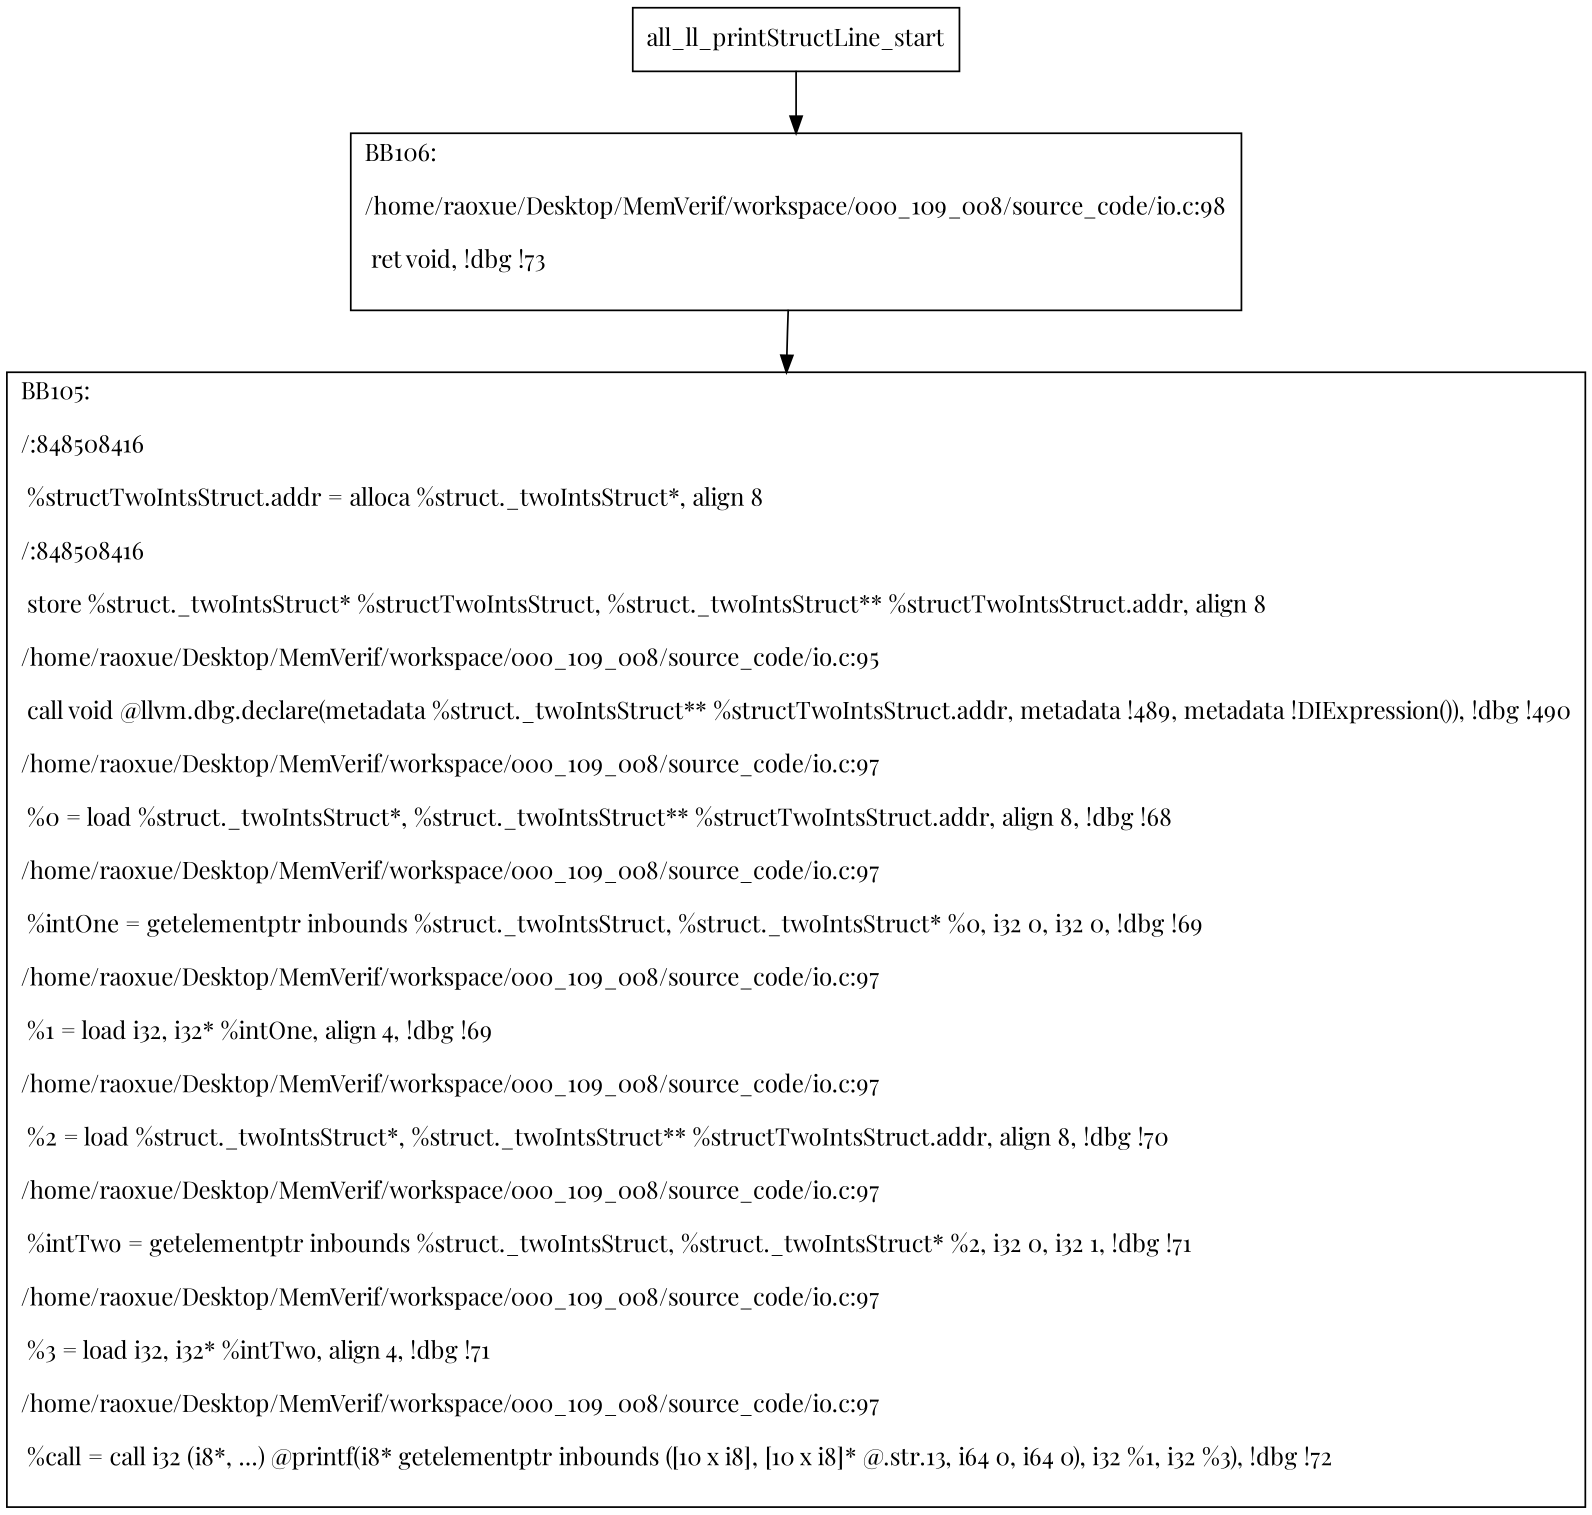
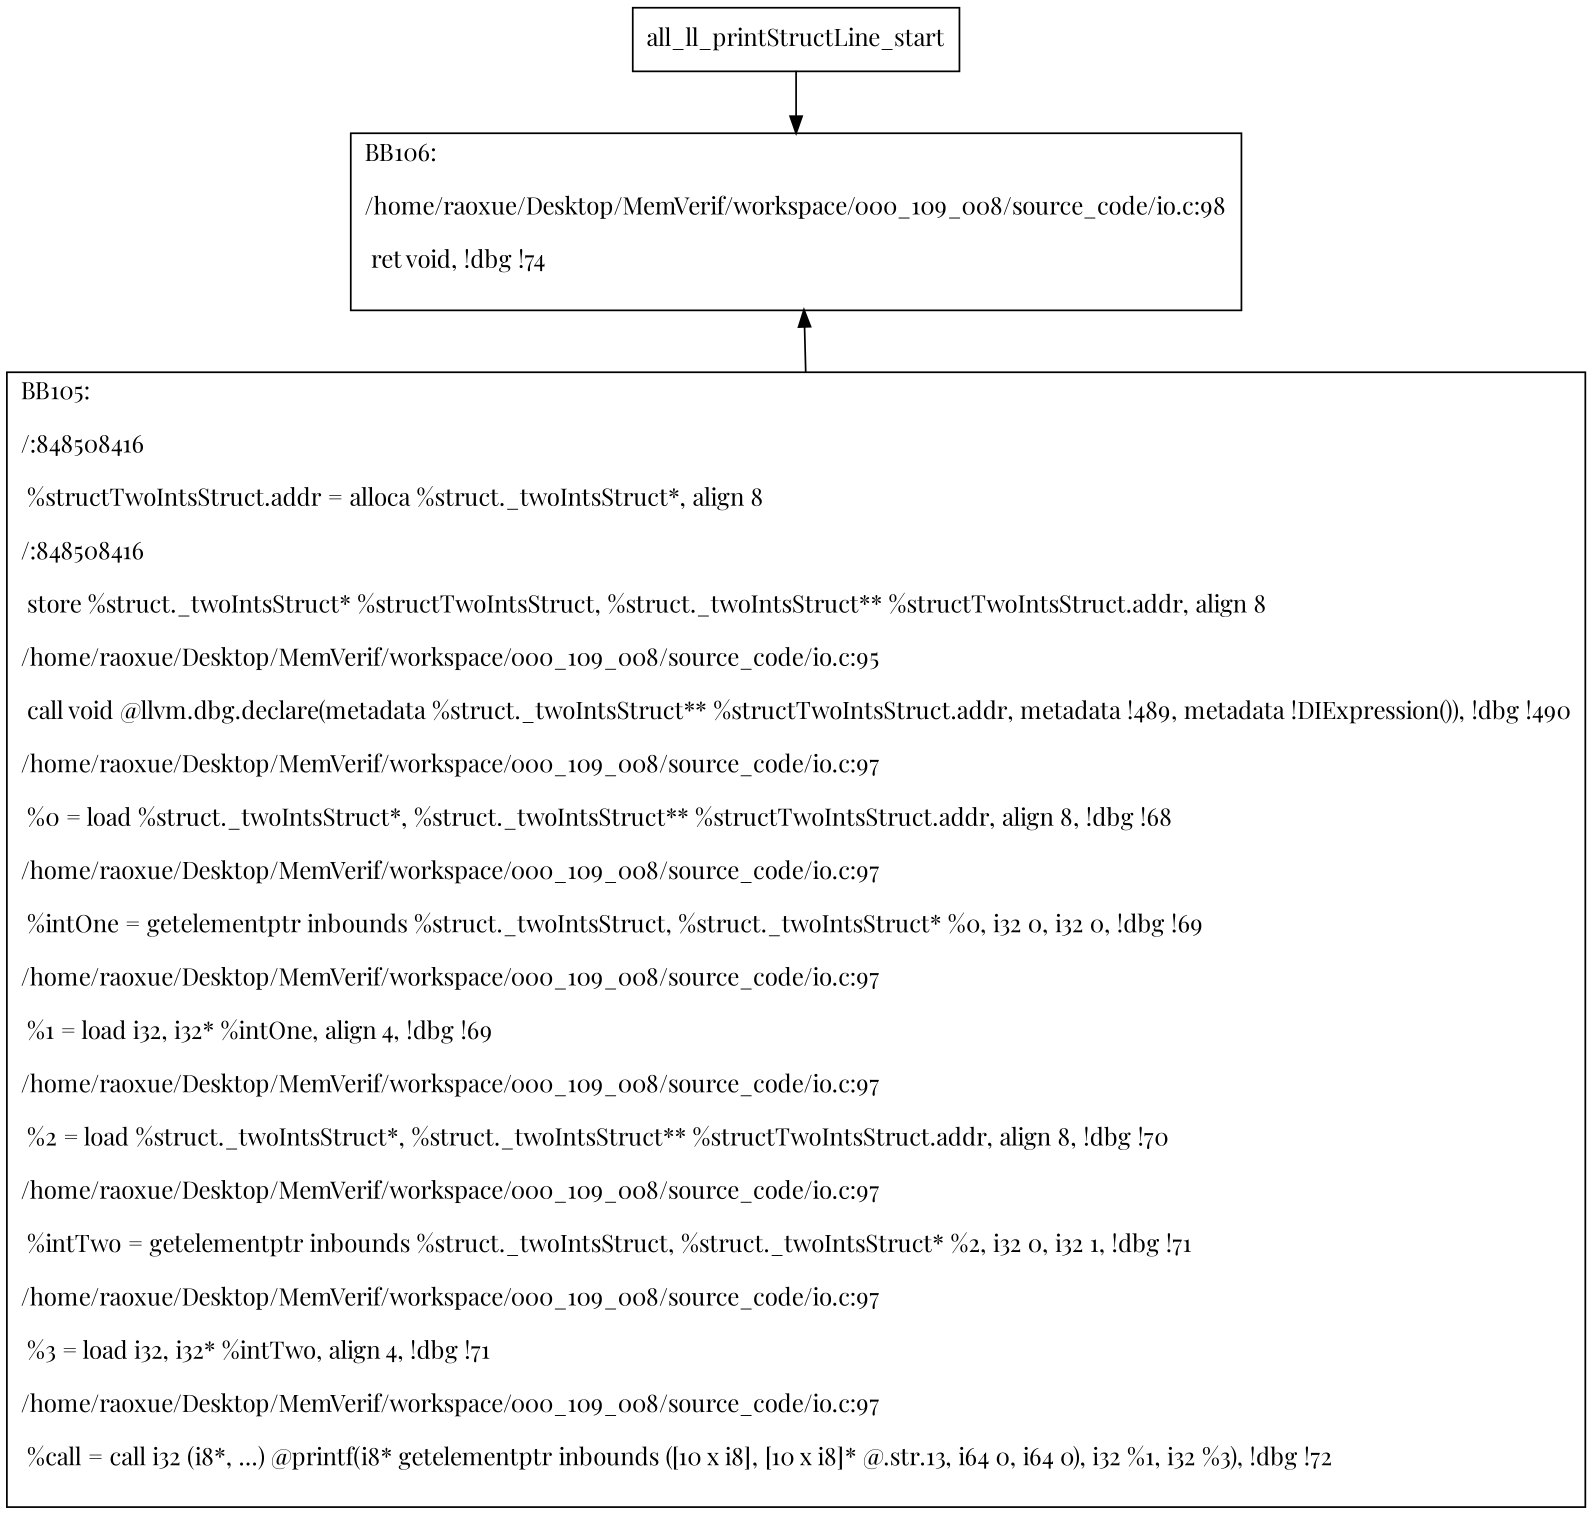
node "BB106:": text "ret void, !dbg !73" -> "ret void, !dbg !74"
edge "BB106:" -> "BB105:": reversed
